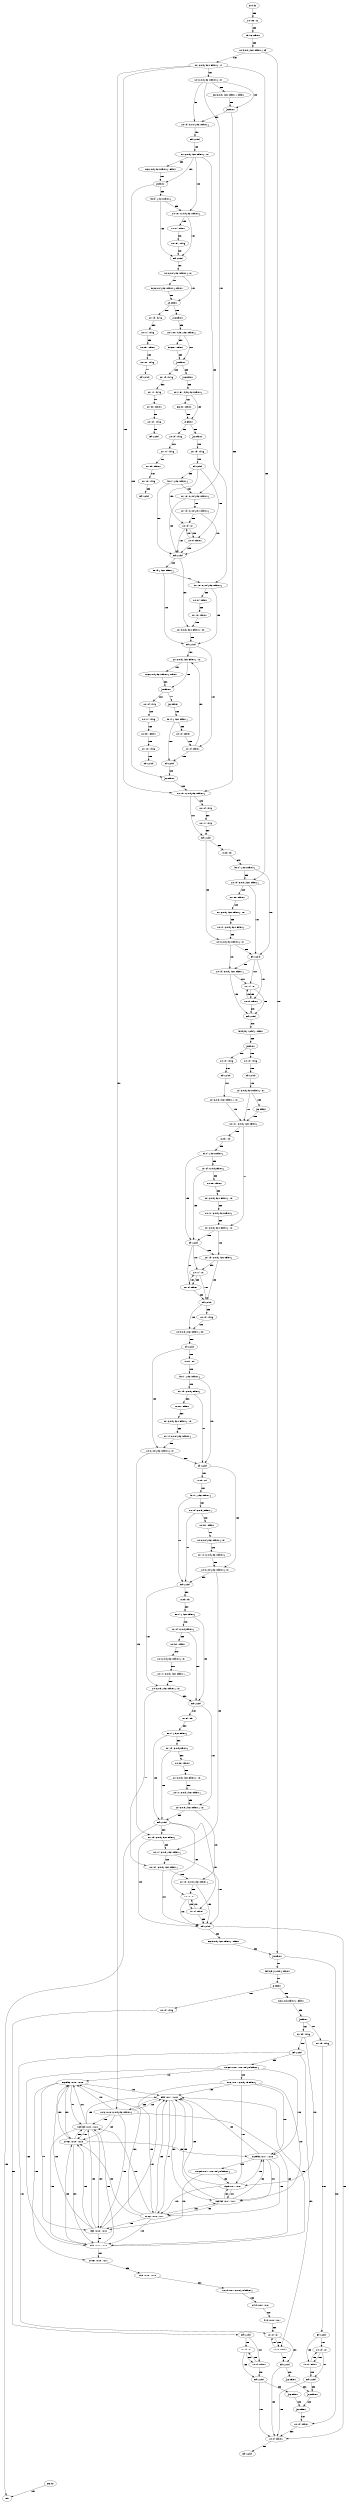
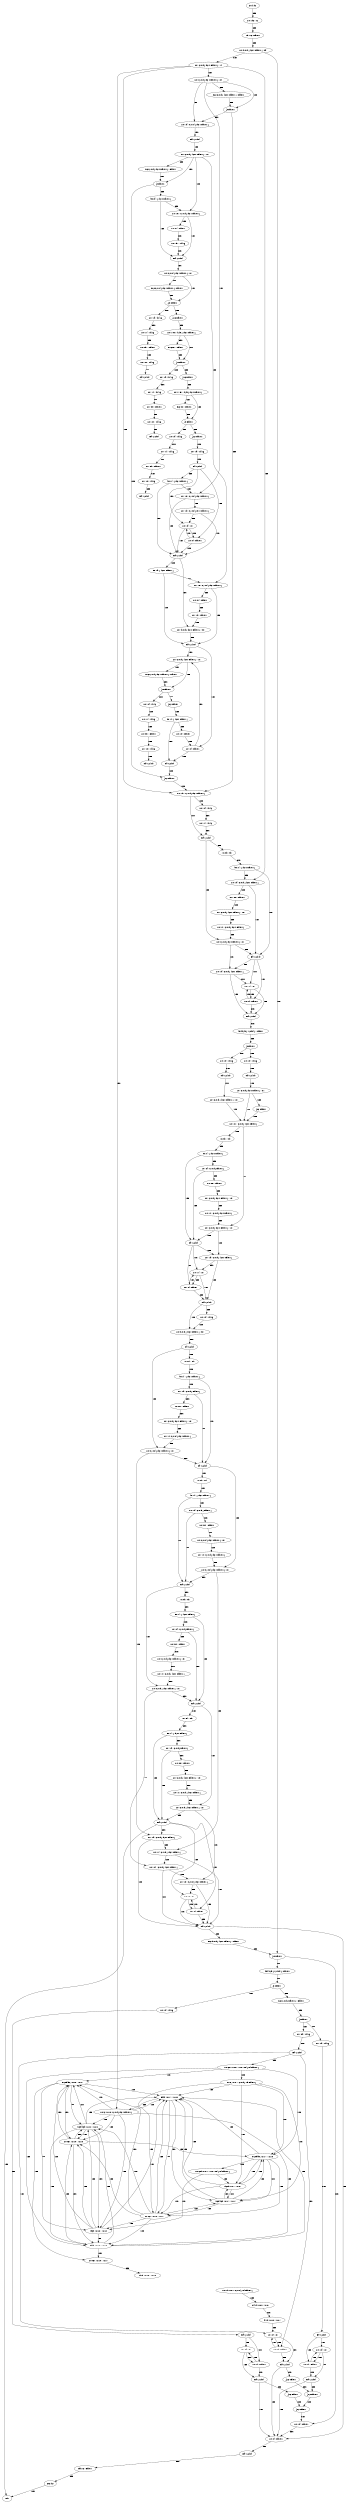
node "punpckldq xmm3 , xmm0": label "punpckldq xmm3 , xmm0" -> "punpckldq xmm3 , xmm1"
edge "mov edi , string" -> "subpd xmm1 , xmm2": now "punpckldq xmm1 , xmm0" -> "subpd xmm1 , xmm2"
edge "subsd xmm0 , xmm3" -> "movsd xmm2 , qword [ rel address ]": removed, label "CFG"
node "add rsp , address": added
